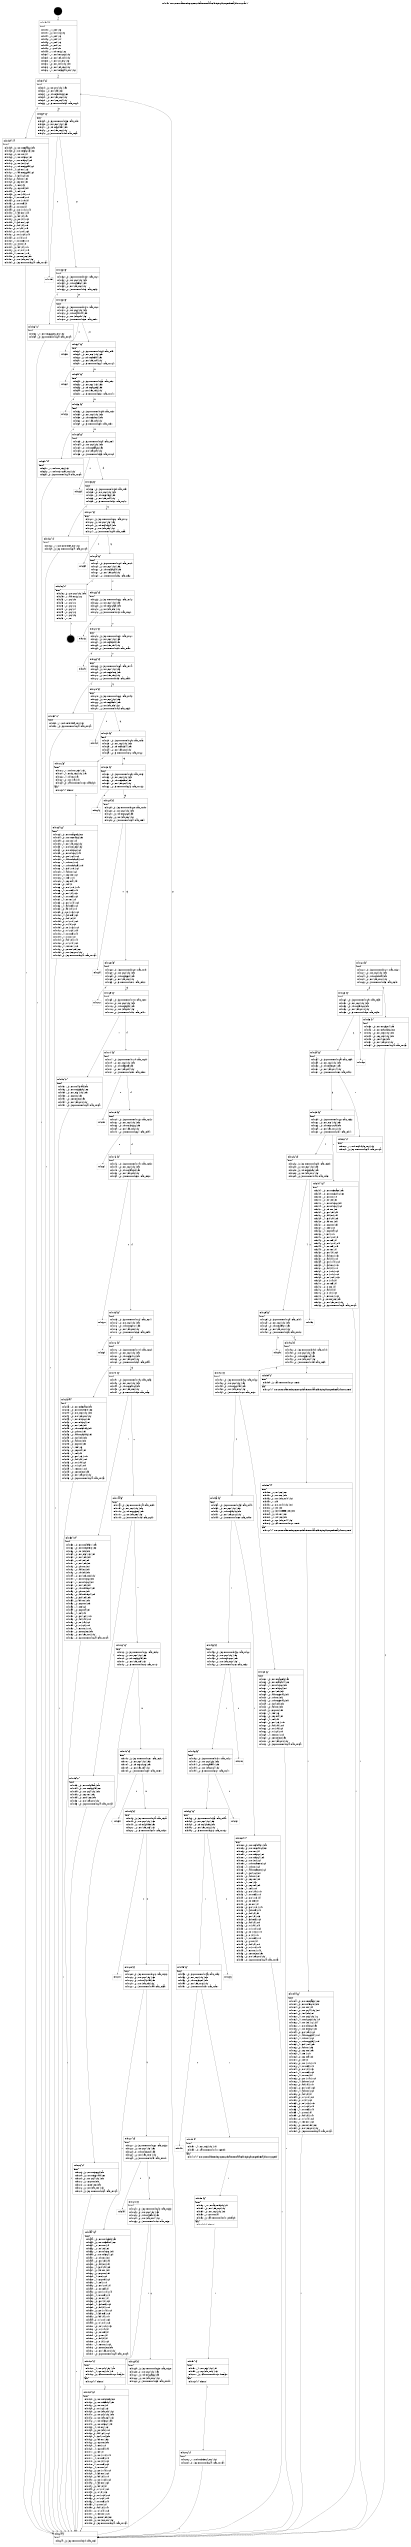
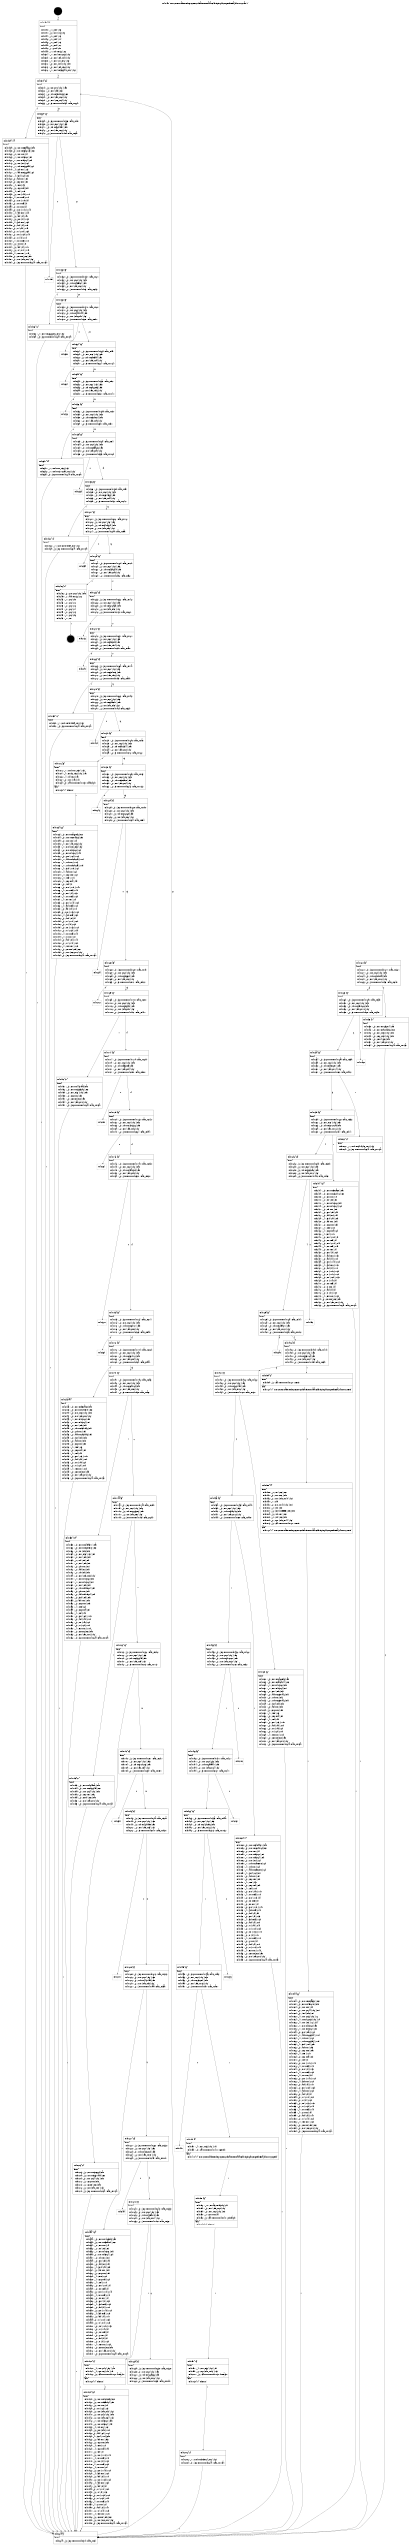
edge "0x4018ef [25]" -> "0x4025ac": reversed
